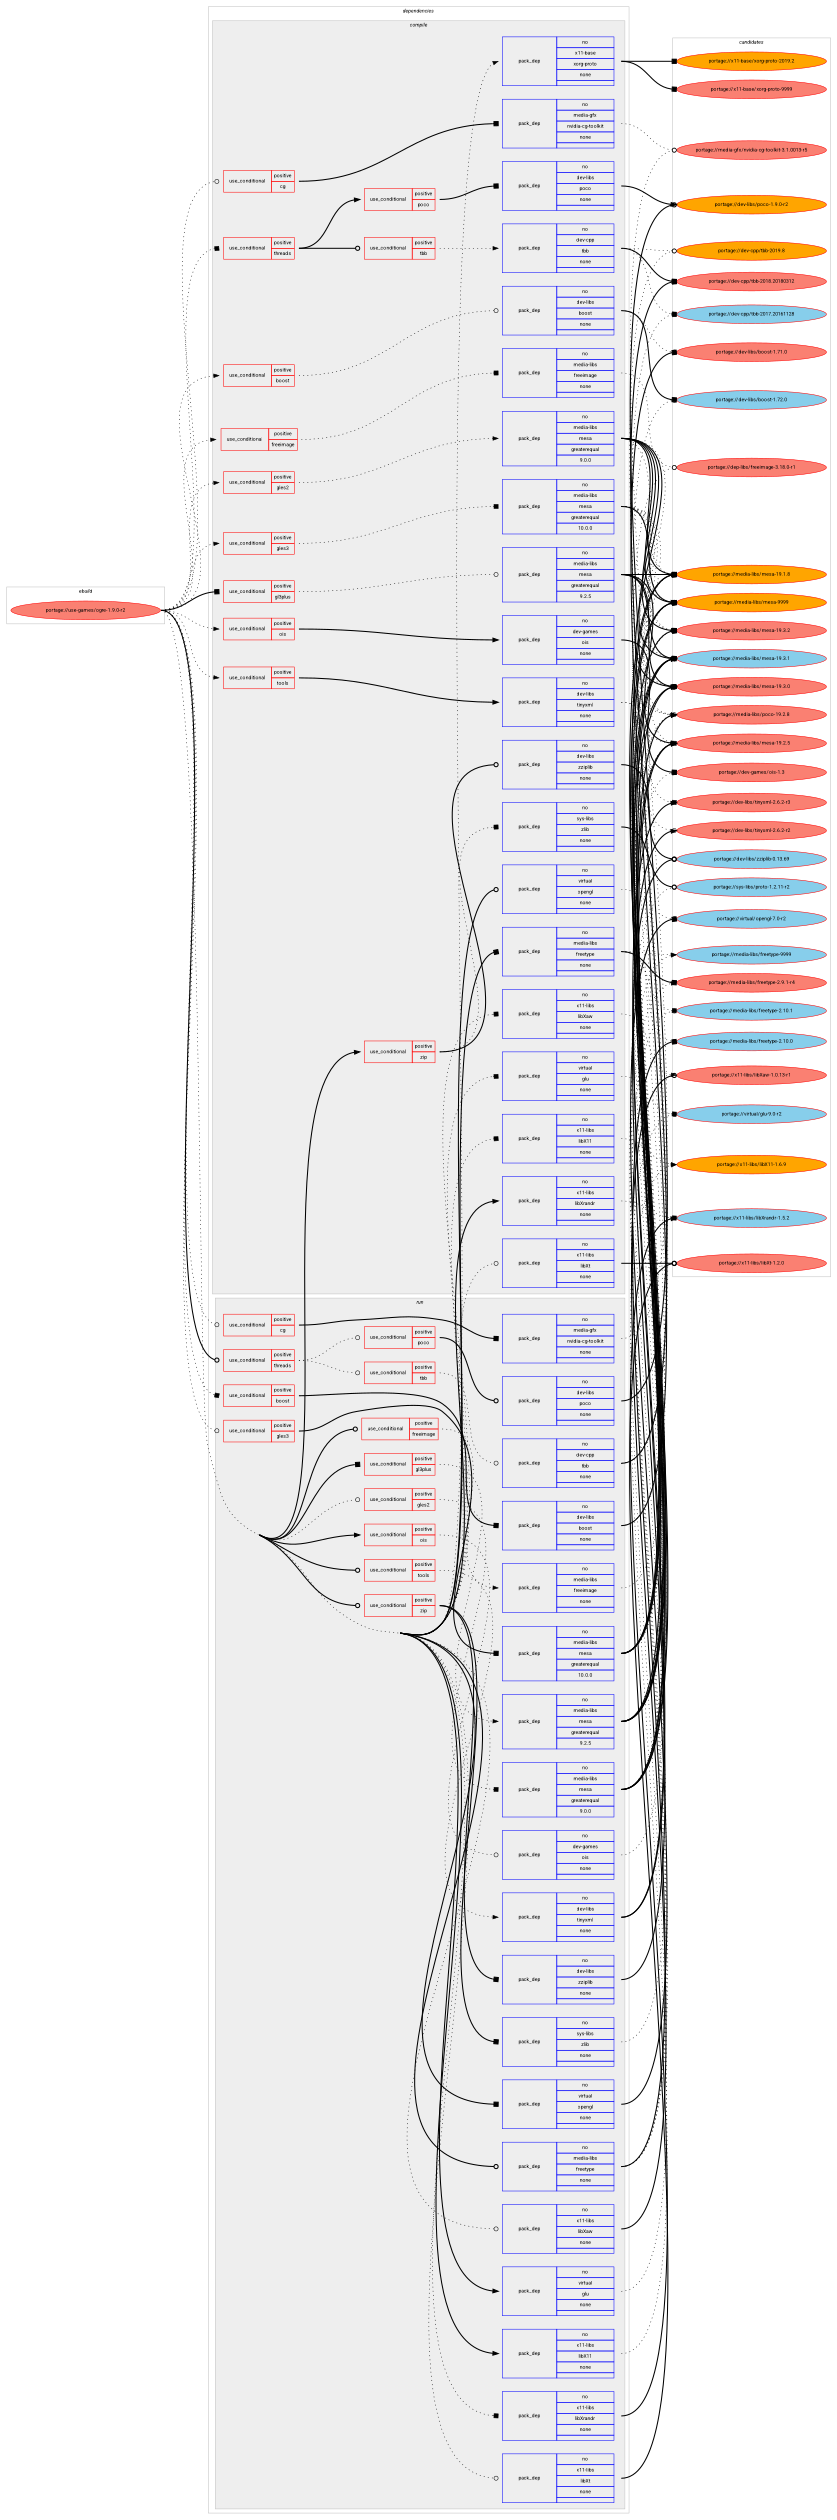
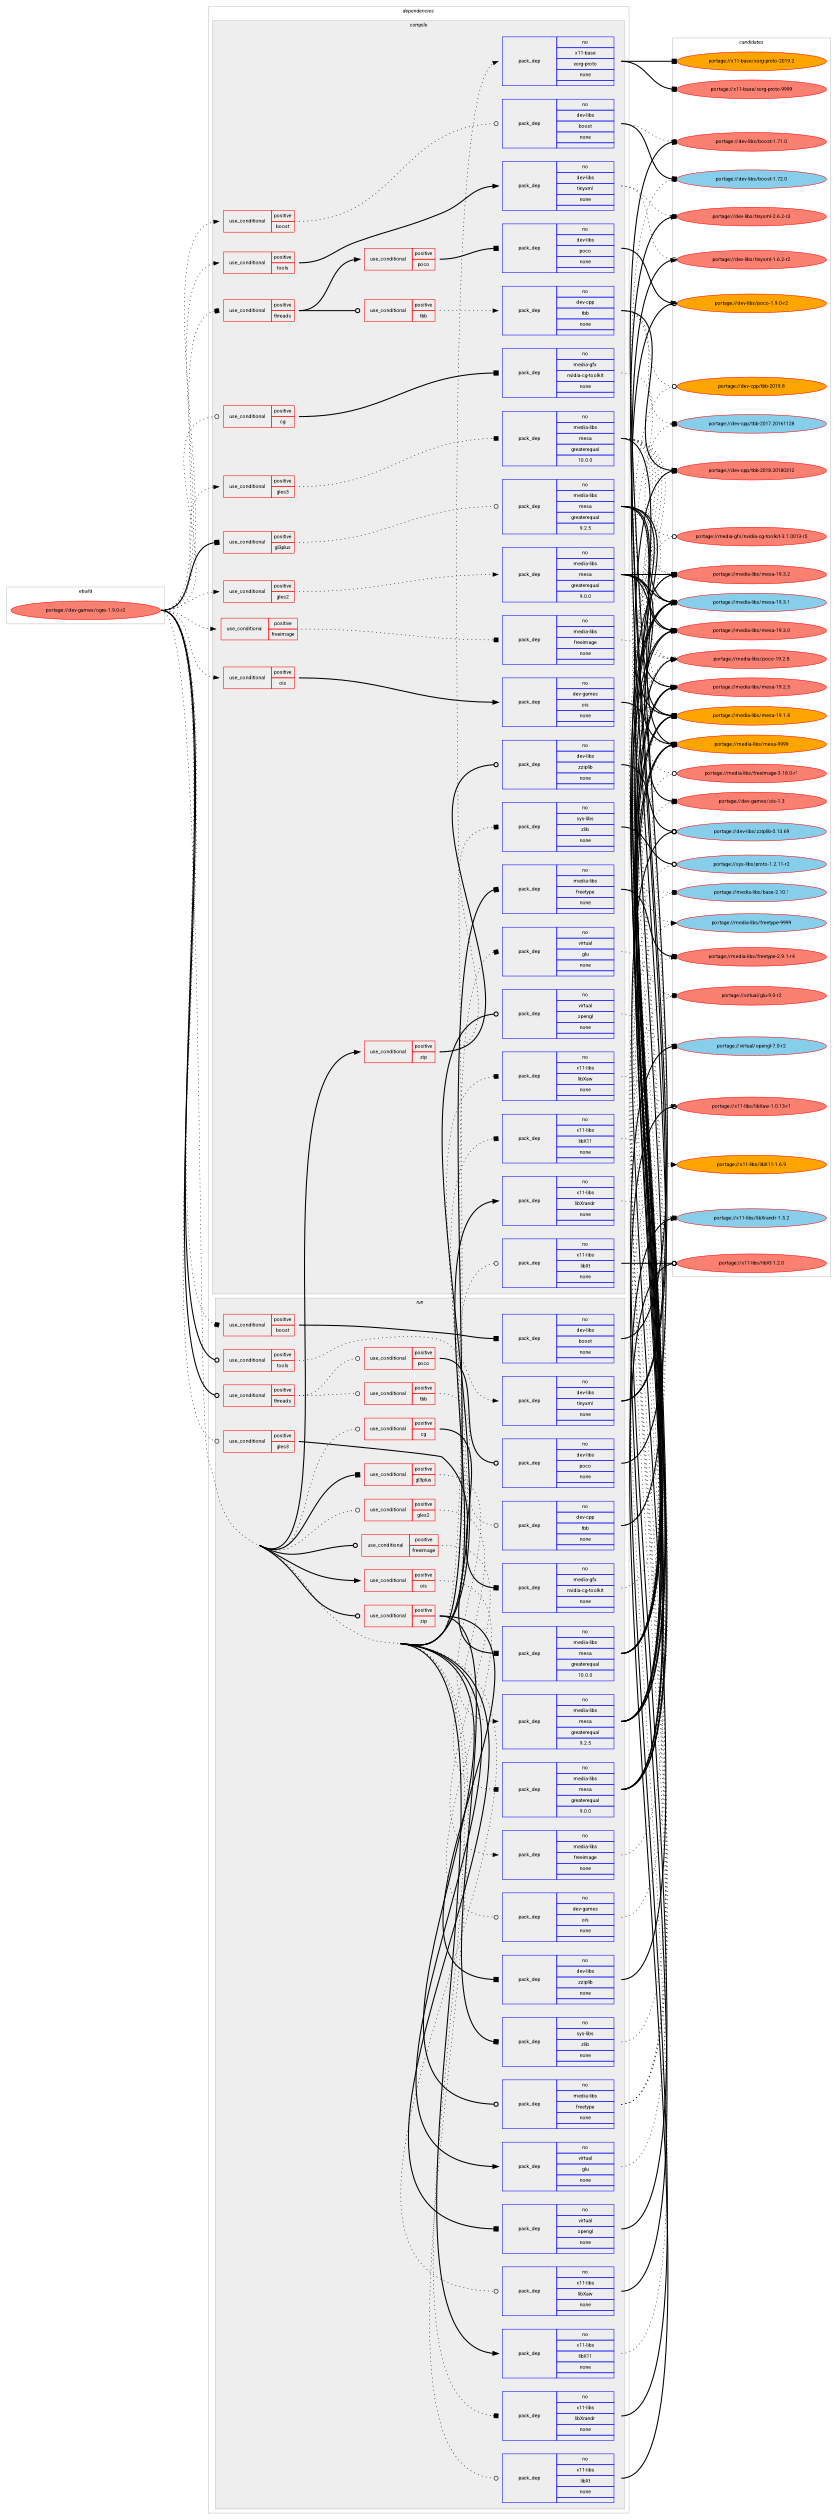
node "portage://dep-libs/freeimage-3.18.0-r1": label "portage://dep-libs/freeimage-3.18.0-r1" -> "portage://media-libs/freeimage-3.18.0-r1"
node "portage://use-games/ogre-1.9.0-r2": label "portage://use-games/ogre-1.9.0-r2" -> "portage://dev-games/ogre-1.9.0-r2"
node "portage://dev-libs/tinyxml-2.6.2-r2": label "portage://dev-libs/tinyxml-2.6.2-r2" -> "portage://dev-libs/tinyxml-1.6.2-r2"
node "portage://media-libs/freetype-2.10.1": label "portage://media-libs/freetype-2.10.1" -> "portage://media-libs/base-2.10.1"
node "portage://media-libs/freetype-2.10.0": removed
node "portage://virtual/glu-9.0-r2": fillcolor skyblue -> salmon
